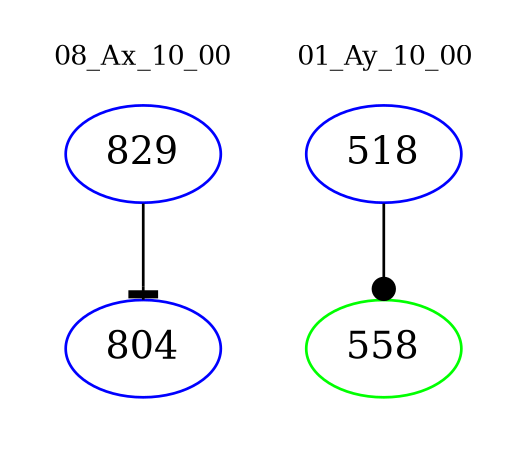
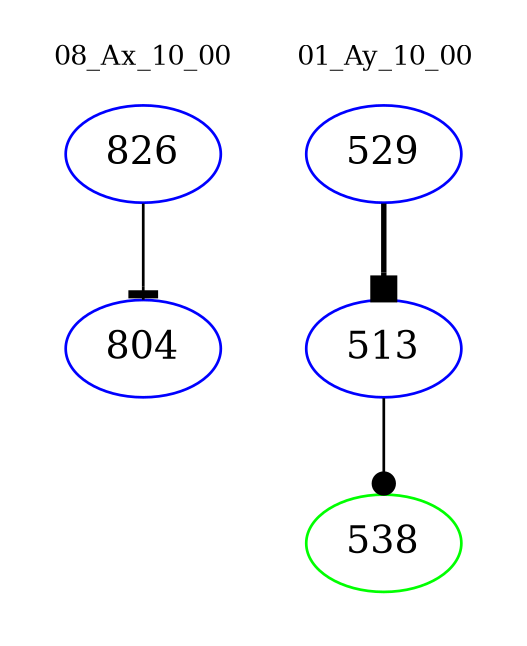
node "829": label "829" -> "826"
node "518": label "518" -> "513"
node "529": added
node "558": label "558" -> "538"
